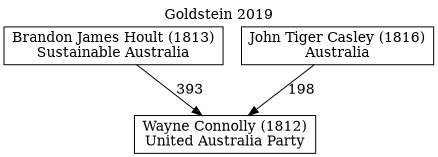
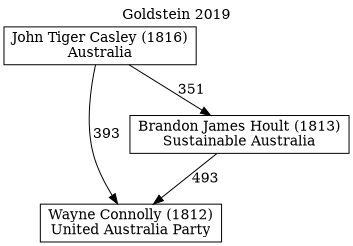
edge "John Tiger Casley (1816) Australia" -> "Brandon James Hoult (1813) Sustainable Australia": added, label "351"
edge "Brandon James Hoult (1813) Sustainable Australia" -> "Wayne Connolly (1812) United Australia Party": label "393" -> "493"
edge "John Tiger Casley (1816) Australia" -> "Wayne Connolly (1812) United Australia Party": label "198" -> "393"
